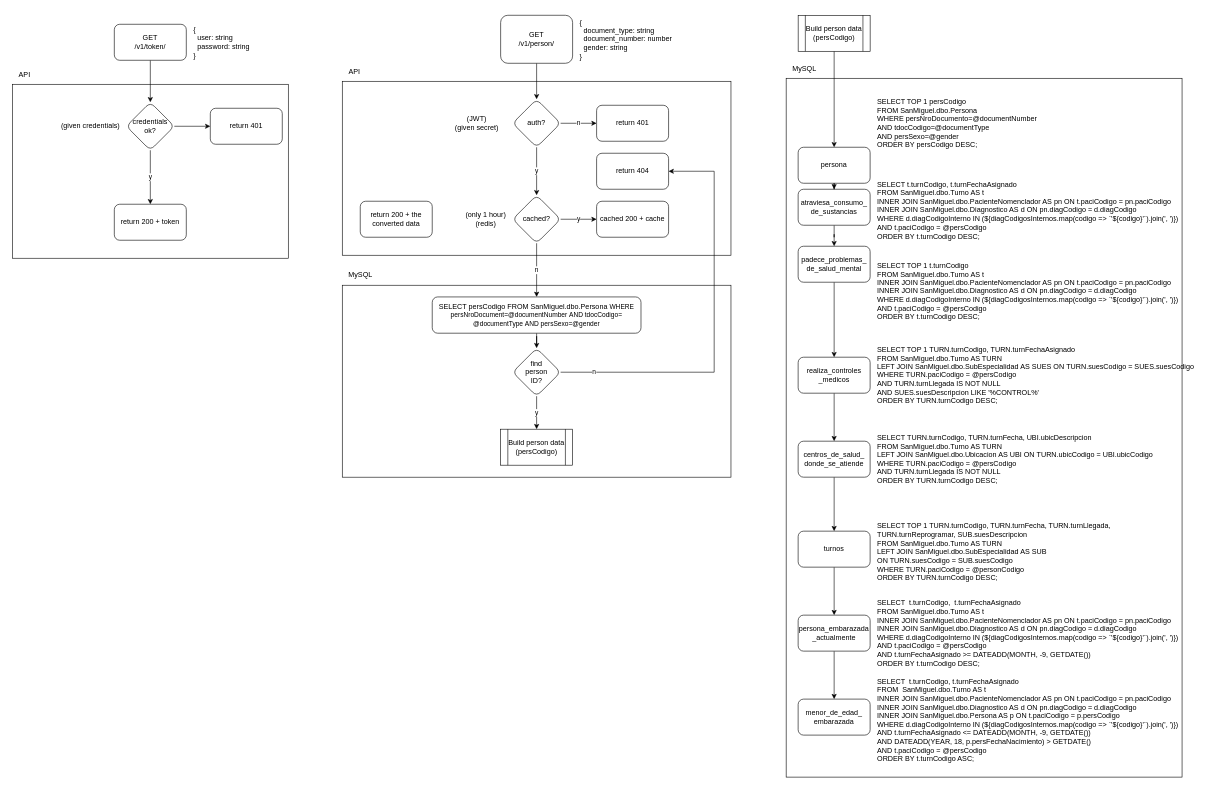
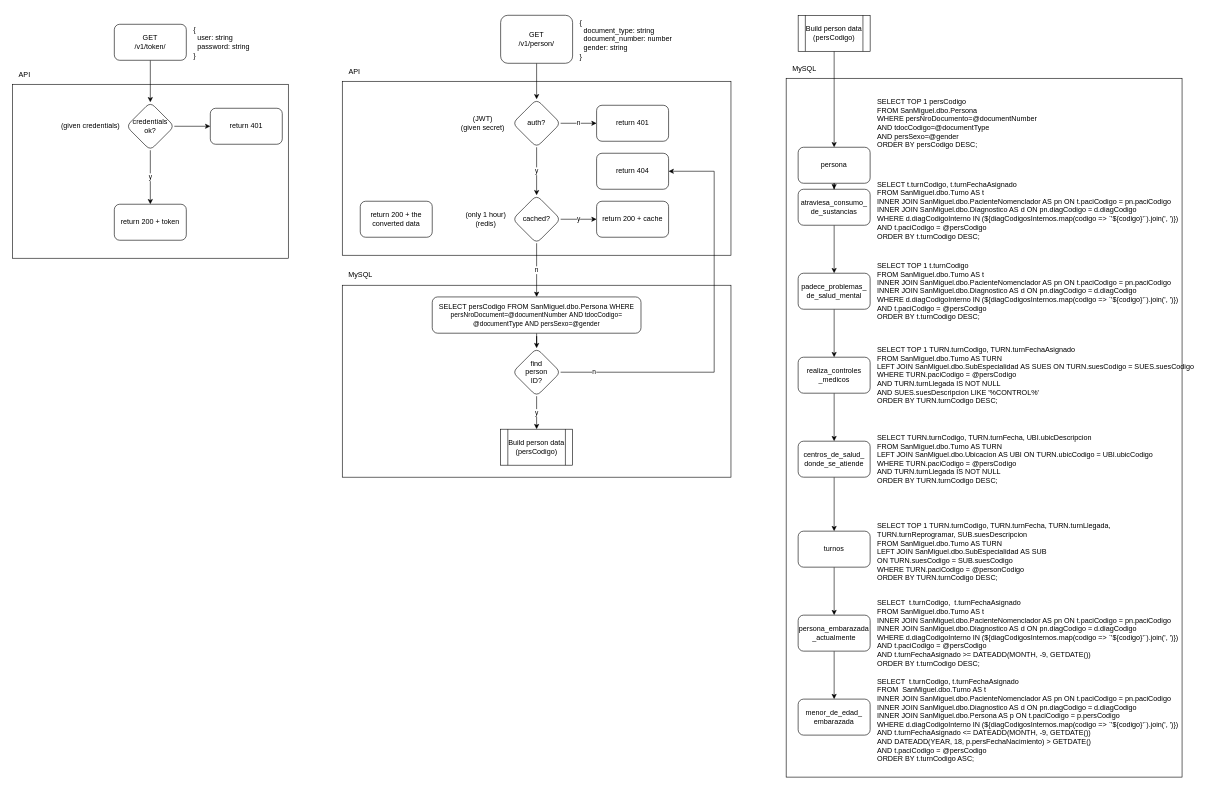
node "(JWT) (given secret)": moved (477, 123) -> (483, 123)
node "cached 200 + cache": label "cached 200 + cache" -> "return 200 + cache"
node "padece_problemas_ de_salud_mental": moved (834, 264) -> (834, 291)
